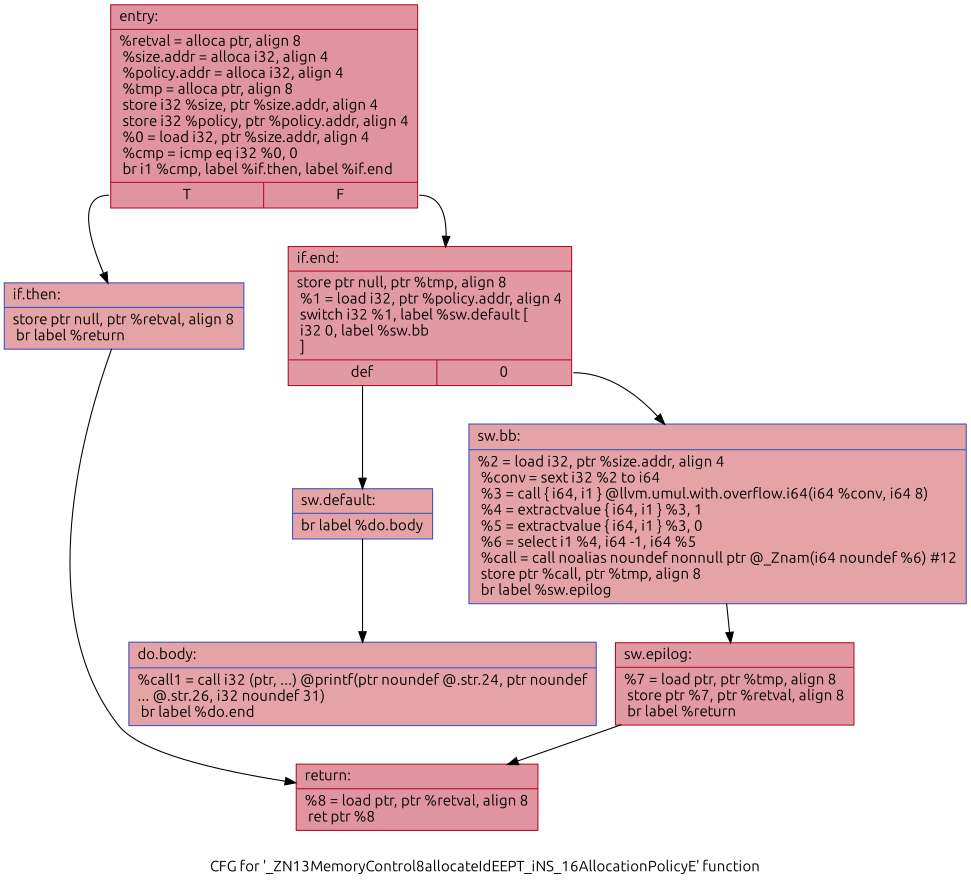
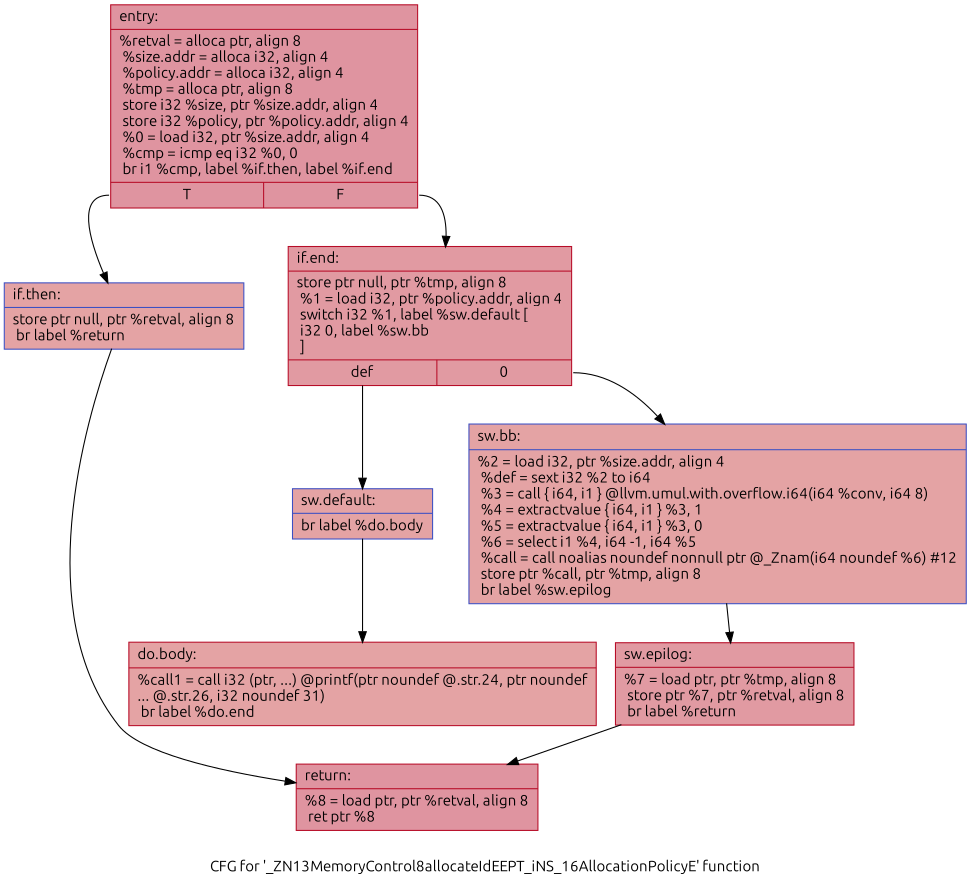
node "sw.bb:": text "%conv = sext i32 %2 to i64" -> "%def = sext i32 %2 to i64"
node "do.body:": color #3d50c3ff -> #b70d28ff
